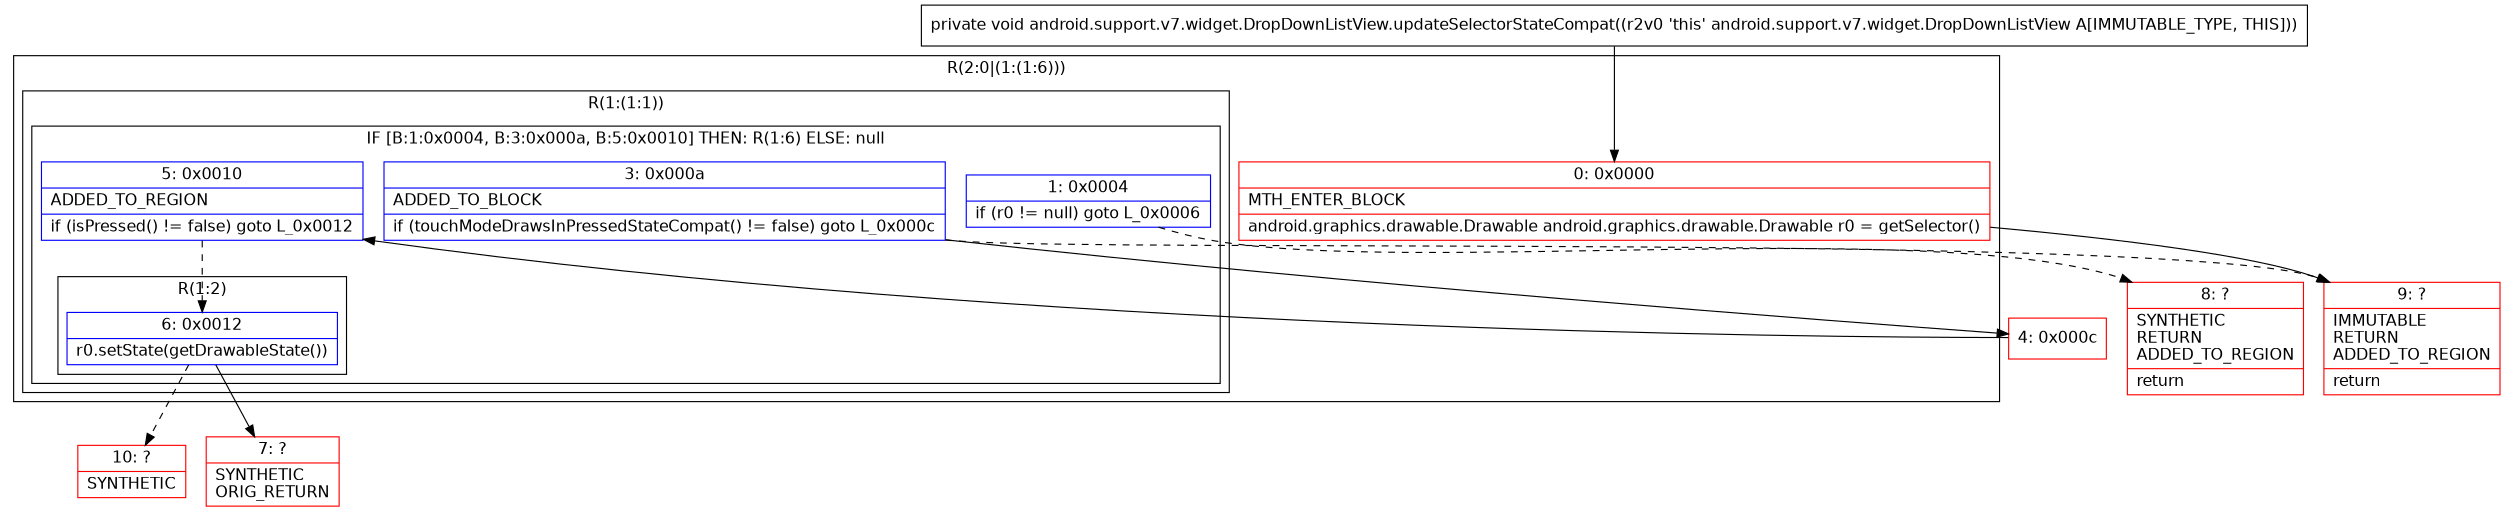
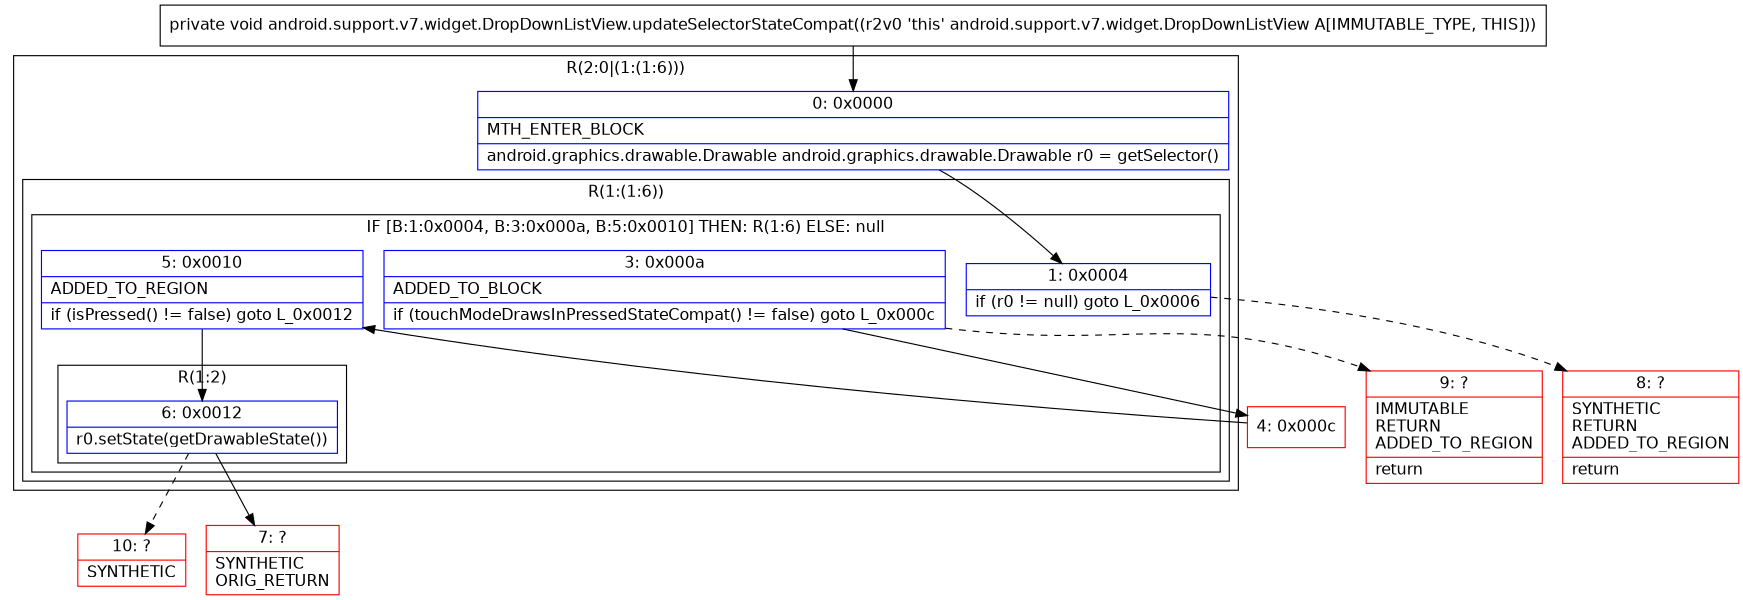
cluster "R(1:(1:1))": label "R(1:(1:1))" -> "R(1:(1:6))"
node "0: 0x0000": color red -> blue
edge "0: 0x0000" -> "9: ?": now "0: 0x0000" -> "1: 0x0004"
edge "5: 0x0010" -> "6: 0x0012": style dashed -> solid
